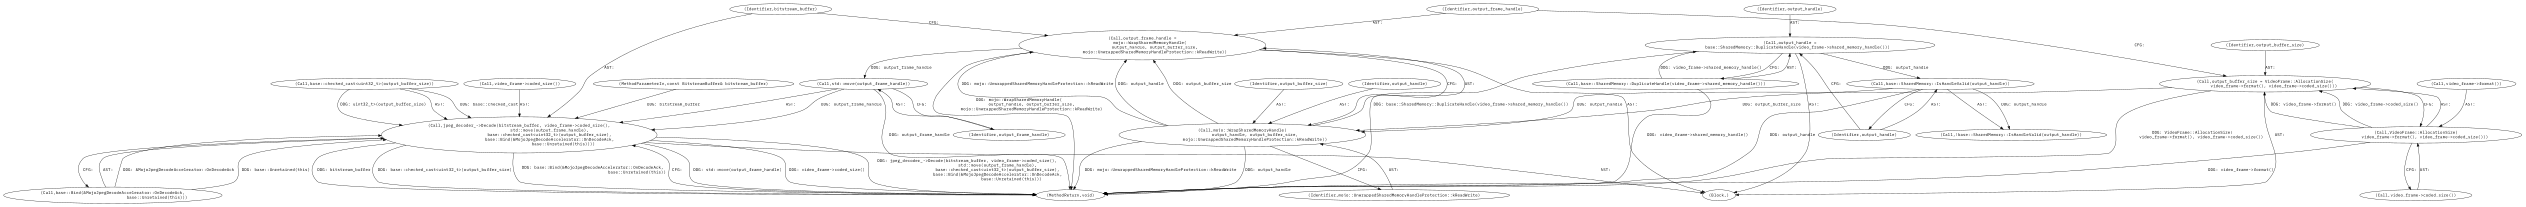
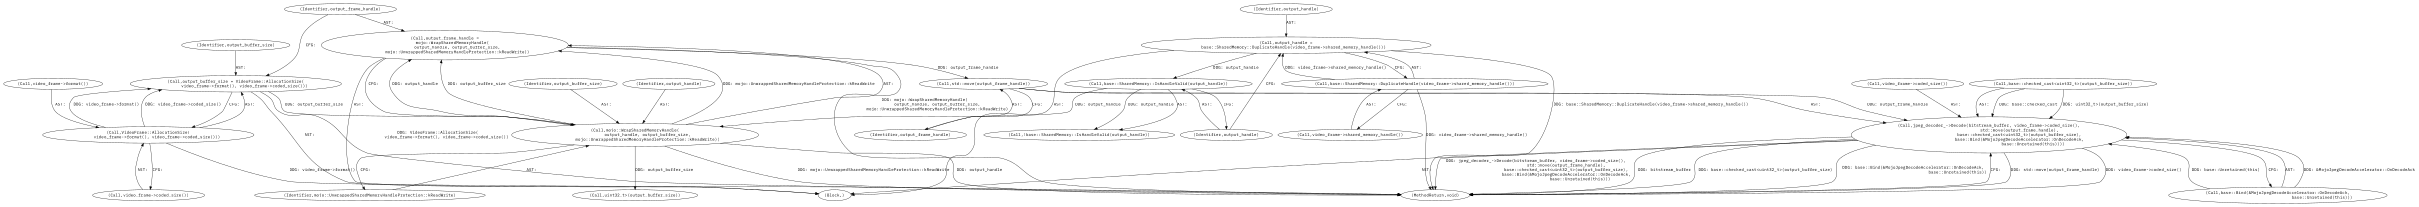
node "(Identifier,bitstream_buffer)": removed
node "(MethodParameterIn,const BitstreamBuffer& bitstream_buffer)": removed
node "(Call,video_frame->shared_memory_handle())": added
edge "(Call,std::move(output_frame_handle))" -> "(MethodReturn,void)": removed, label "DDG: output_frame_handle"
edge "(Call,base::SharedMemory::IsHandleValid(output_handle))" -> "(MethodReturn,void)": removed, label "DDG: output_handle"
node "(Call,uint32_t>(output_buffer_size))": added
